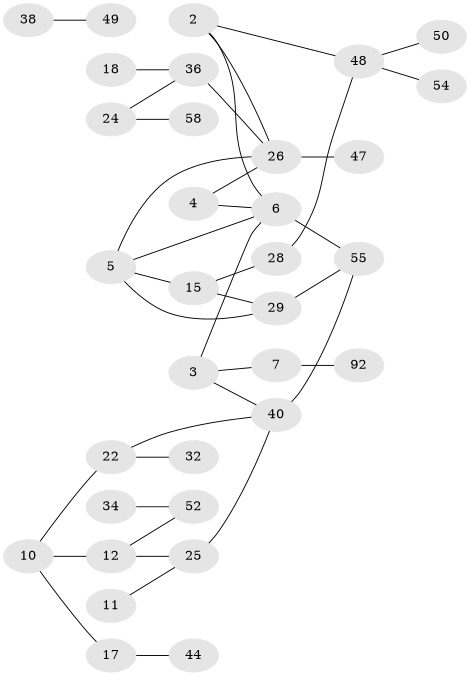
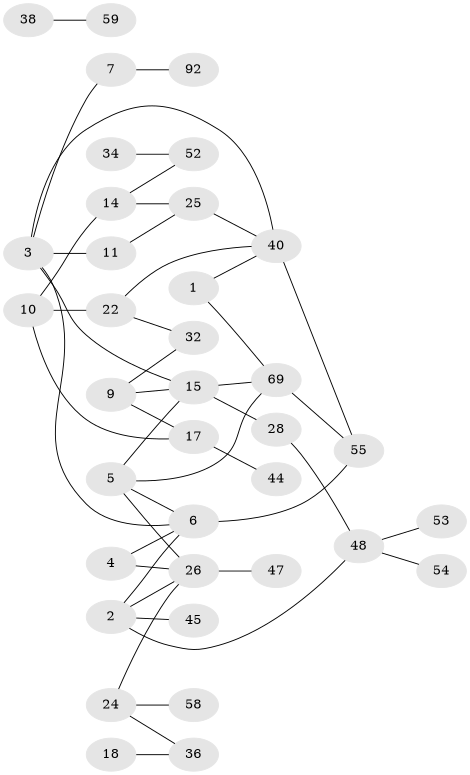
node "49": label "49" -> "59"
node "50": label "50" -> "53"
edge "36" -- "26": now "24" -- "26"
edge "3" -- "11": added
node "1": added
node "29": label "29" -> "69"
edge "3" -- "15": added
node "9": added
node "12": label "12" -> "14"
node "45": added
